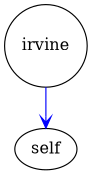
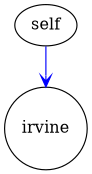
edge "irvine" -> "self": reversed
